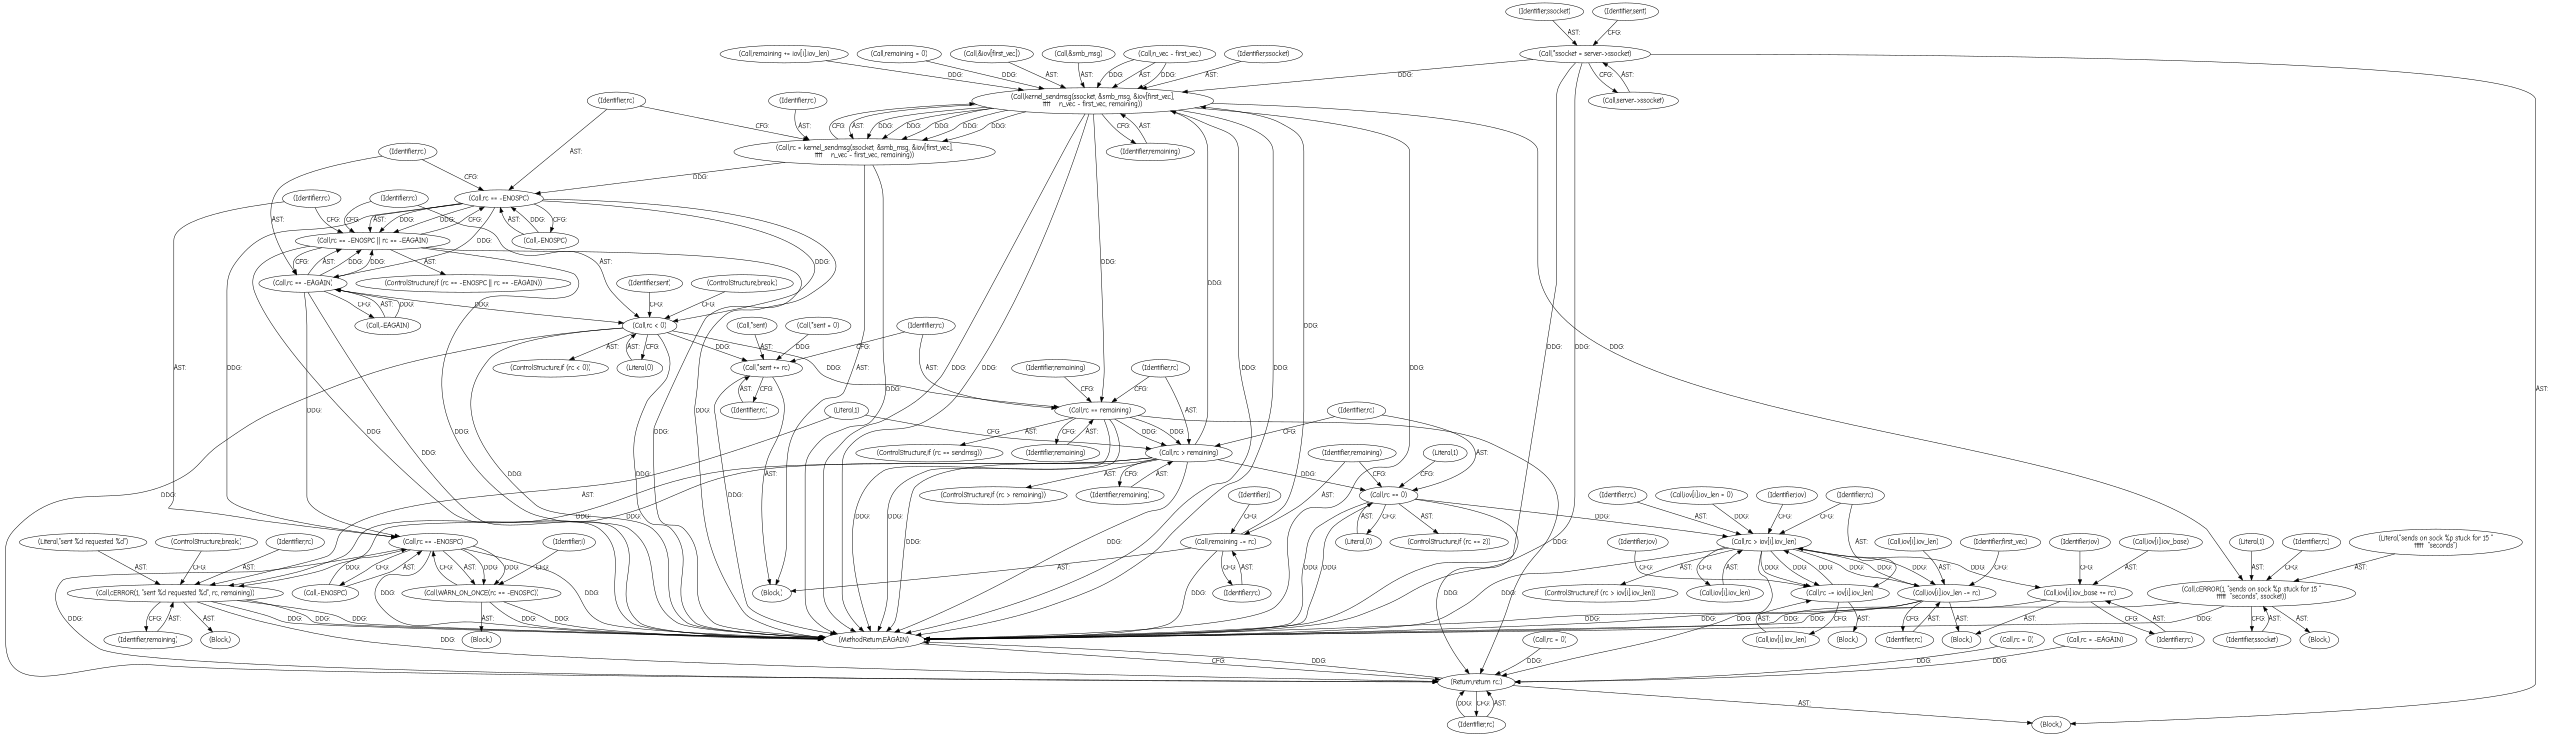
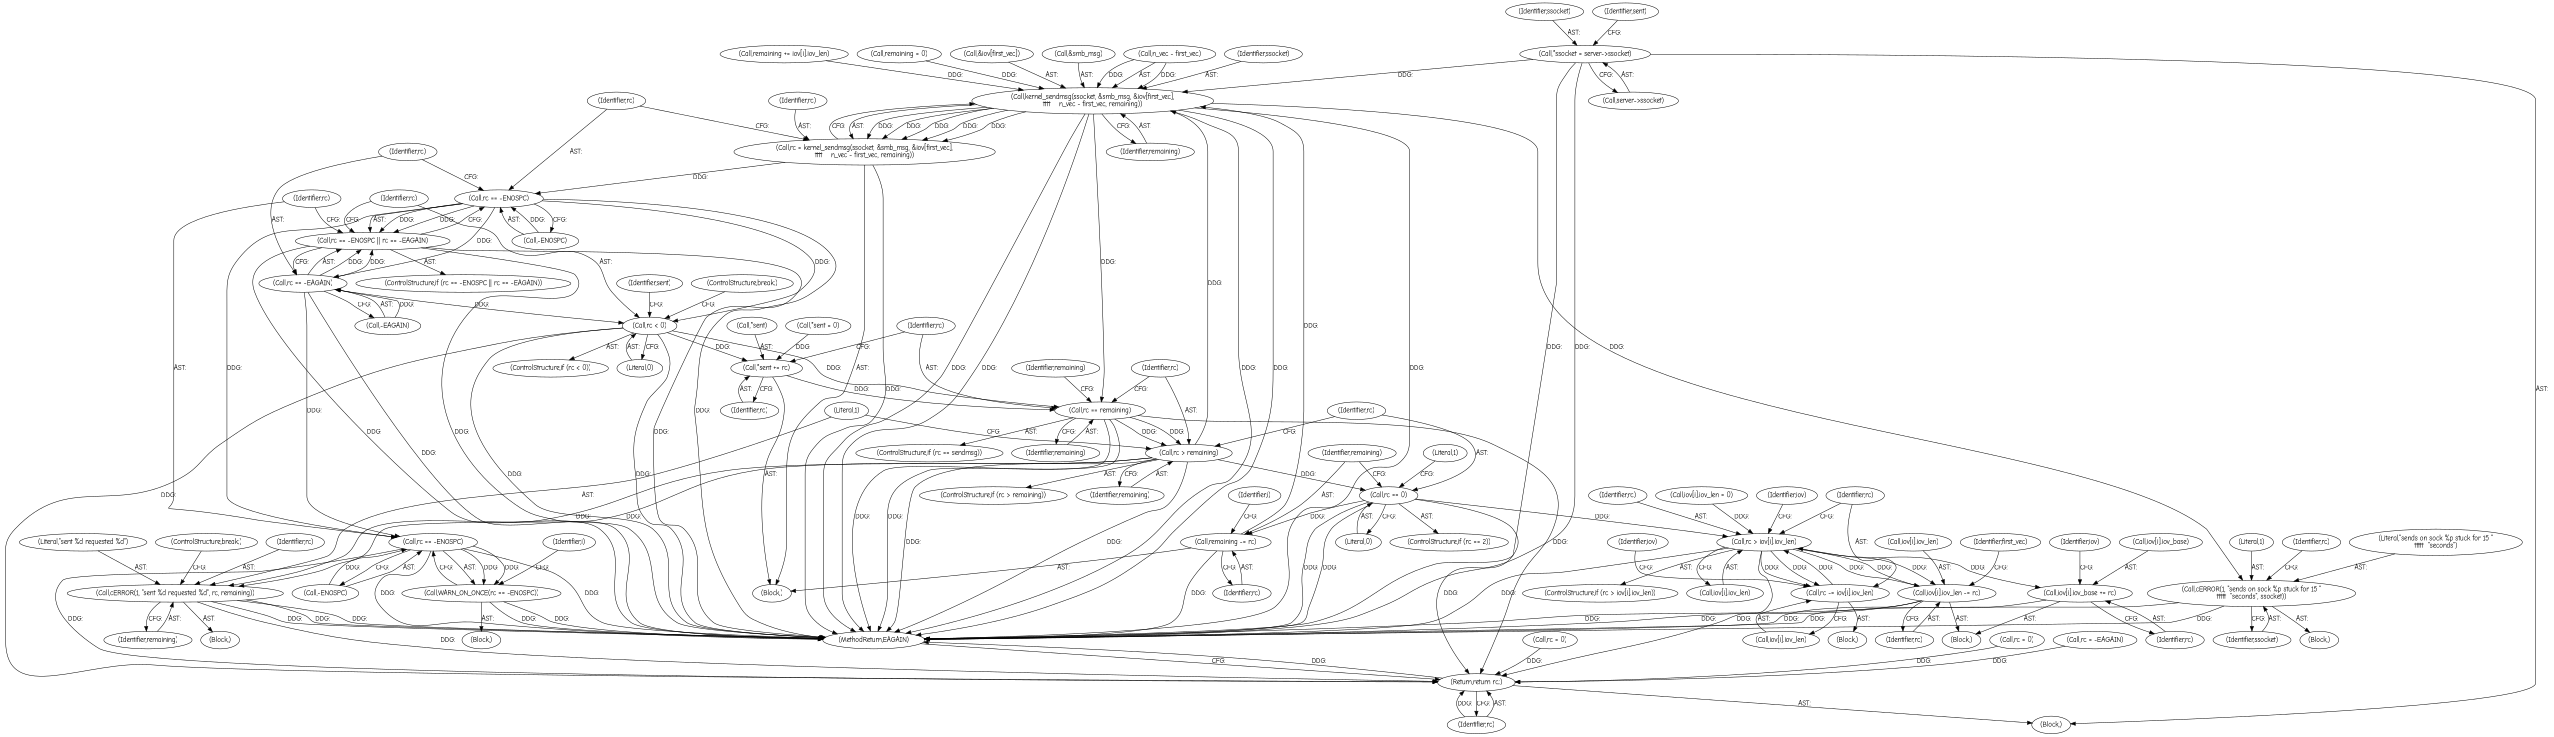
edge "(Call,rc == 0)" -> "(Call,remaining -= rc)": added, label "DDG:"
edge "(Call,*sent += rc)" -> "(MethodReturn,EAGAIN)": now "(Call,*sent += rc)" -> "(Call,rc == remaining)"
